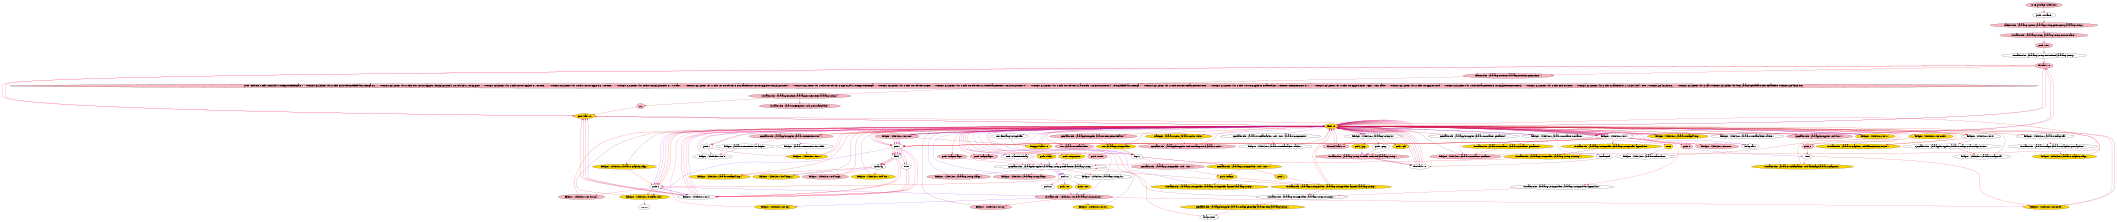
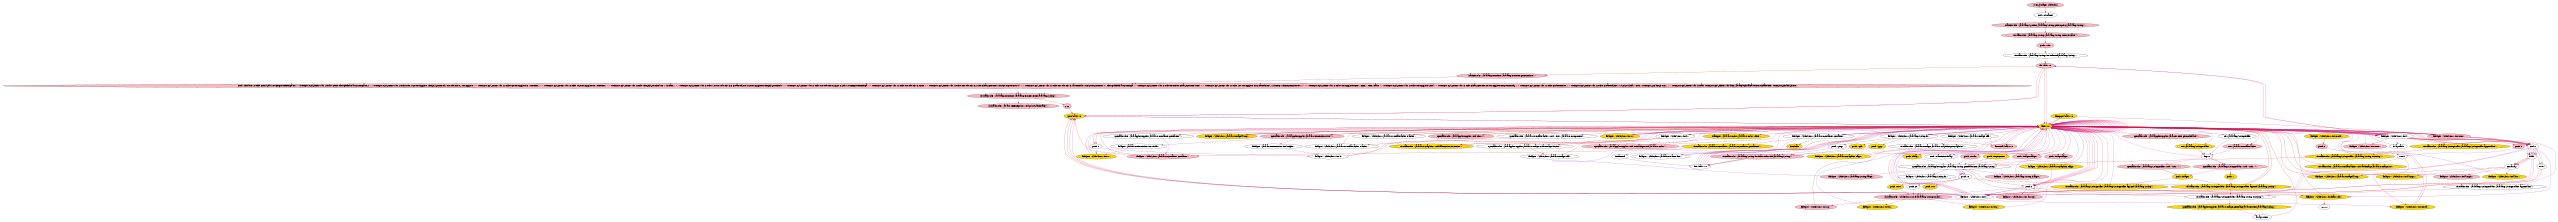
node "new ifne.lang.StringBuffer": label "new ifne.lang.StringBuffer" -> "new java.lang.StringBuffer"
edge "fieldget <SlideShow: int num>" -> "ifcmpgt.i load.r r0": reversed
node "num": label "num" -> "checkcast"
node "specialinvoke <java.lang.StringBuilder: void <init>()>": fillcolor gold -> lightpink
edge "fieldput <SlideShow: java.lang.String bs>" -> "virtualinvoke <SlideShow: int fi(java.lang.String,int,int)>": now "push 20" -> "virtualinvoke <SlideShow: int fi(java.lang.String,int,int)>"
